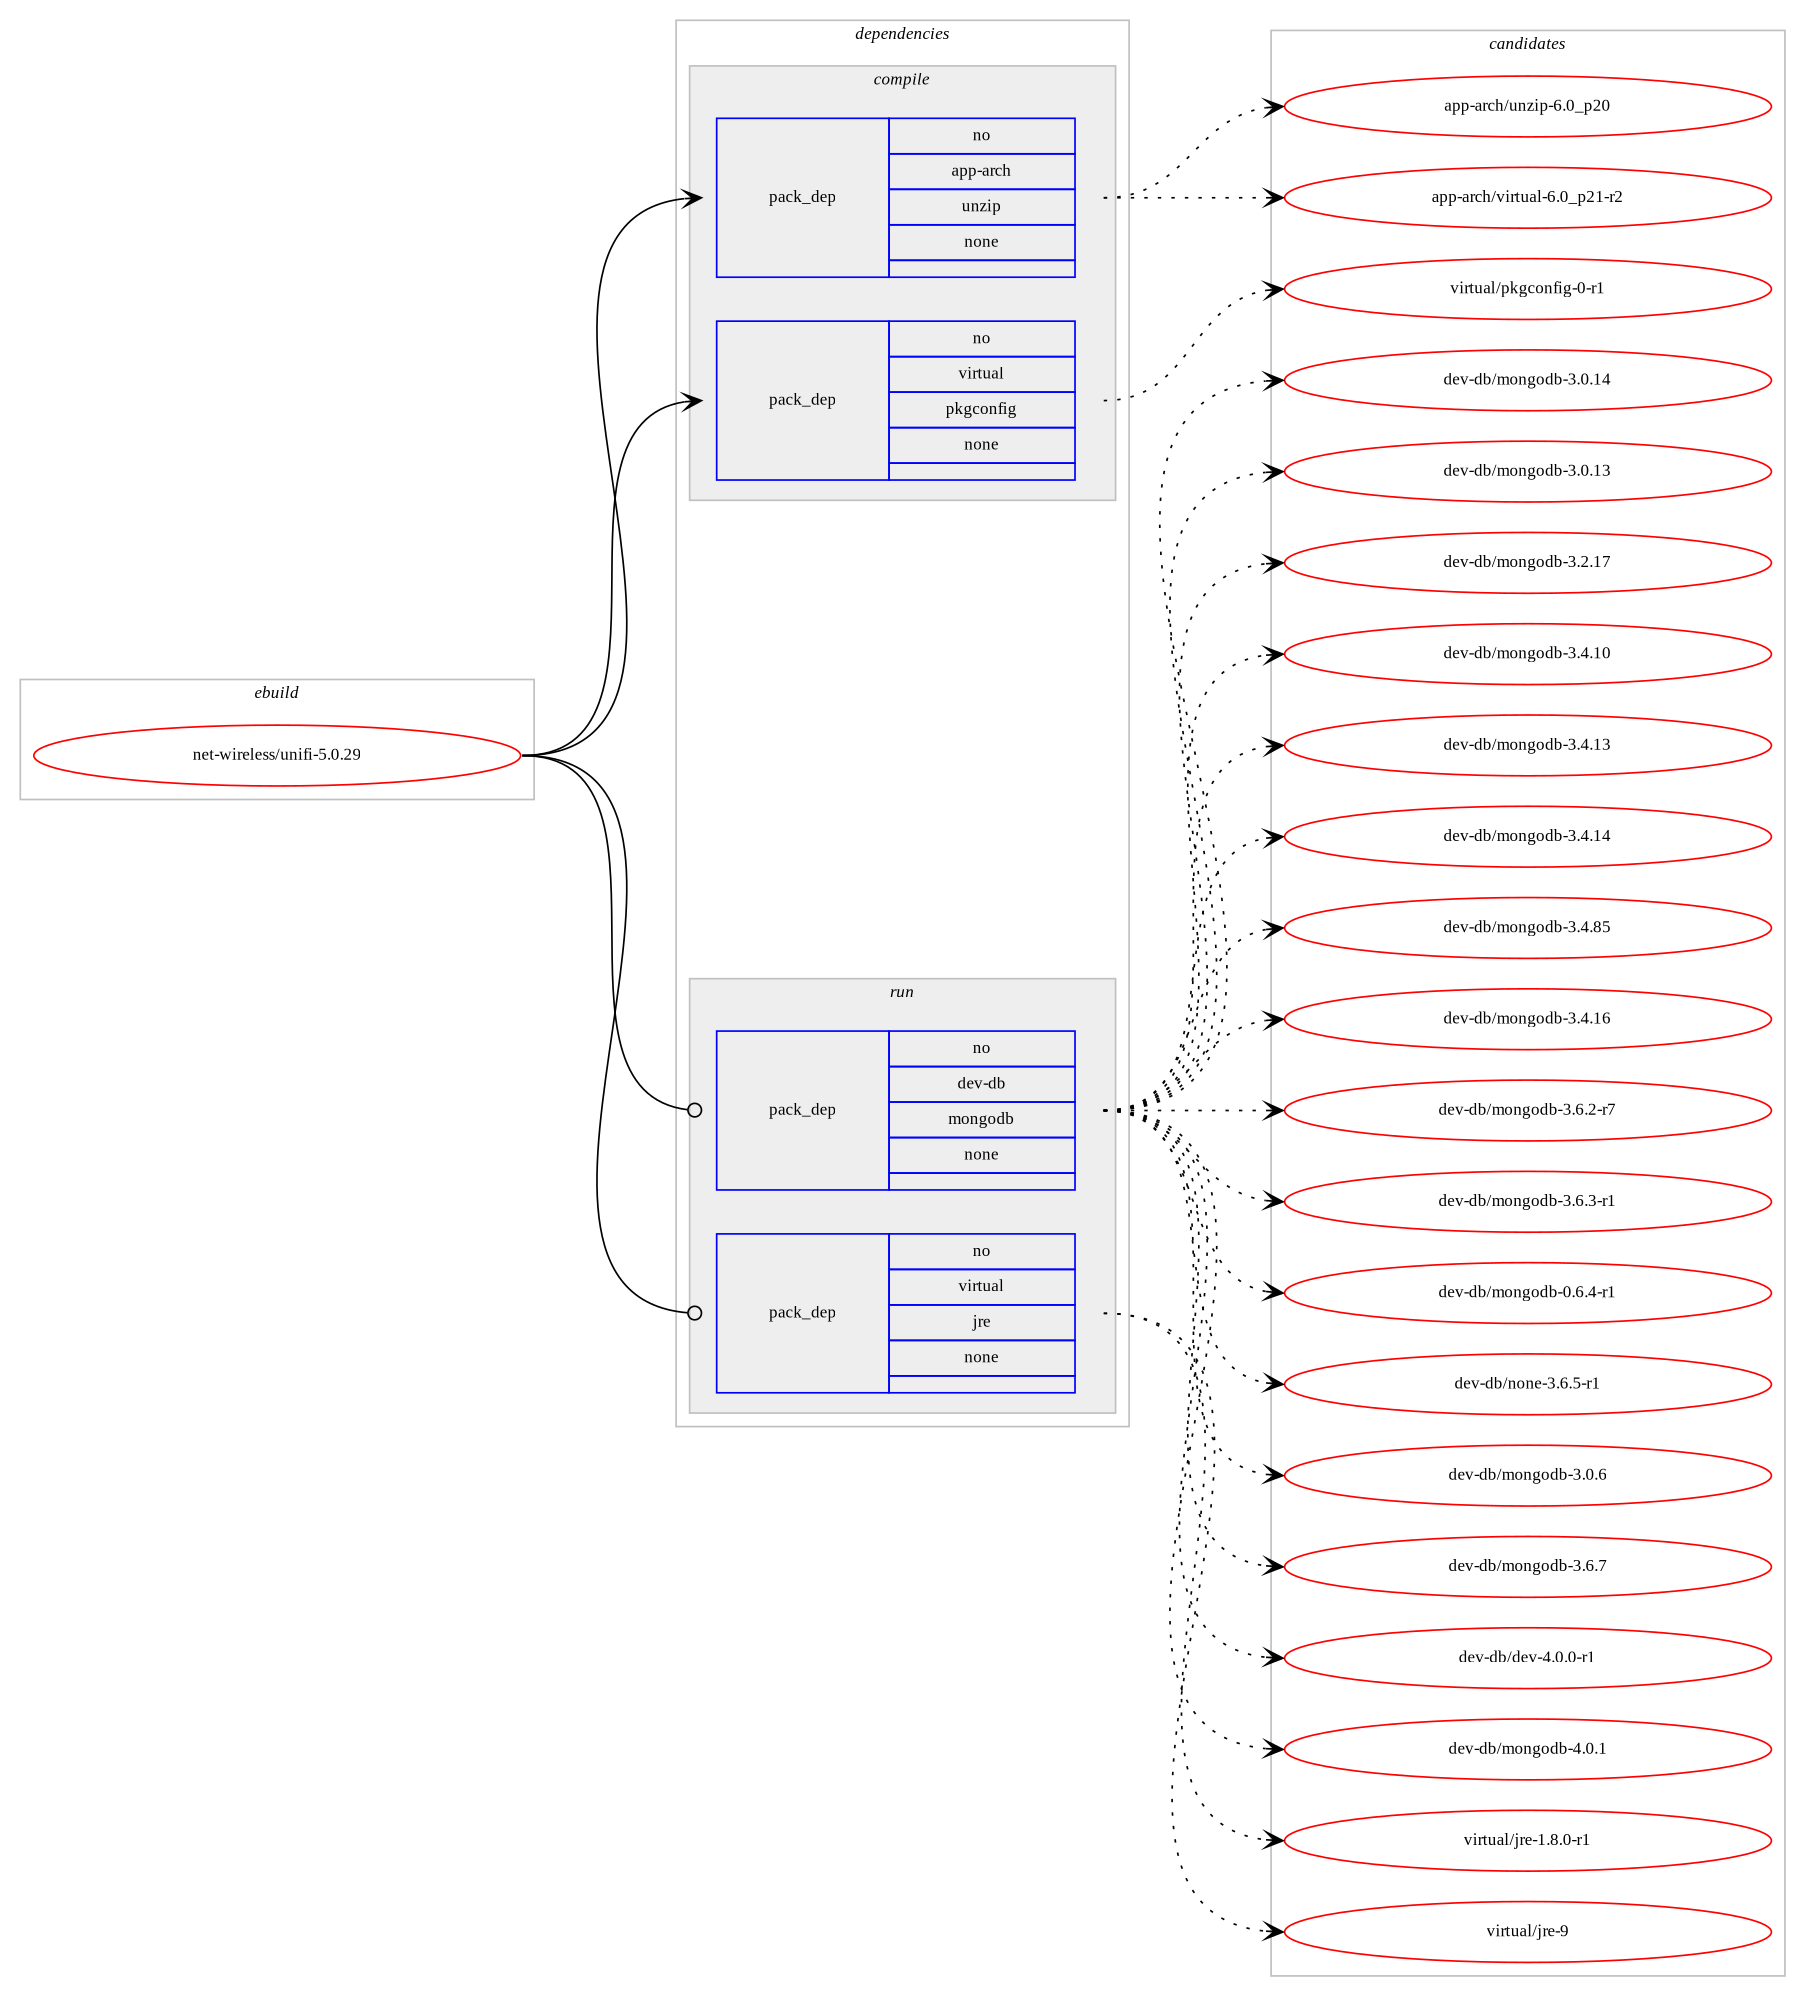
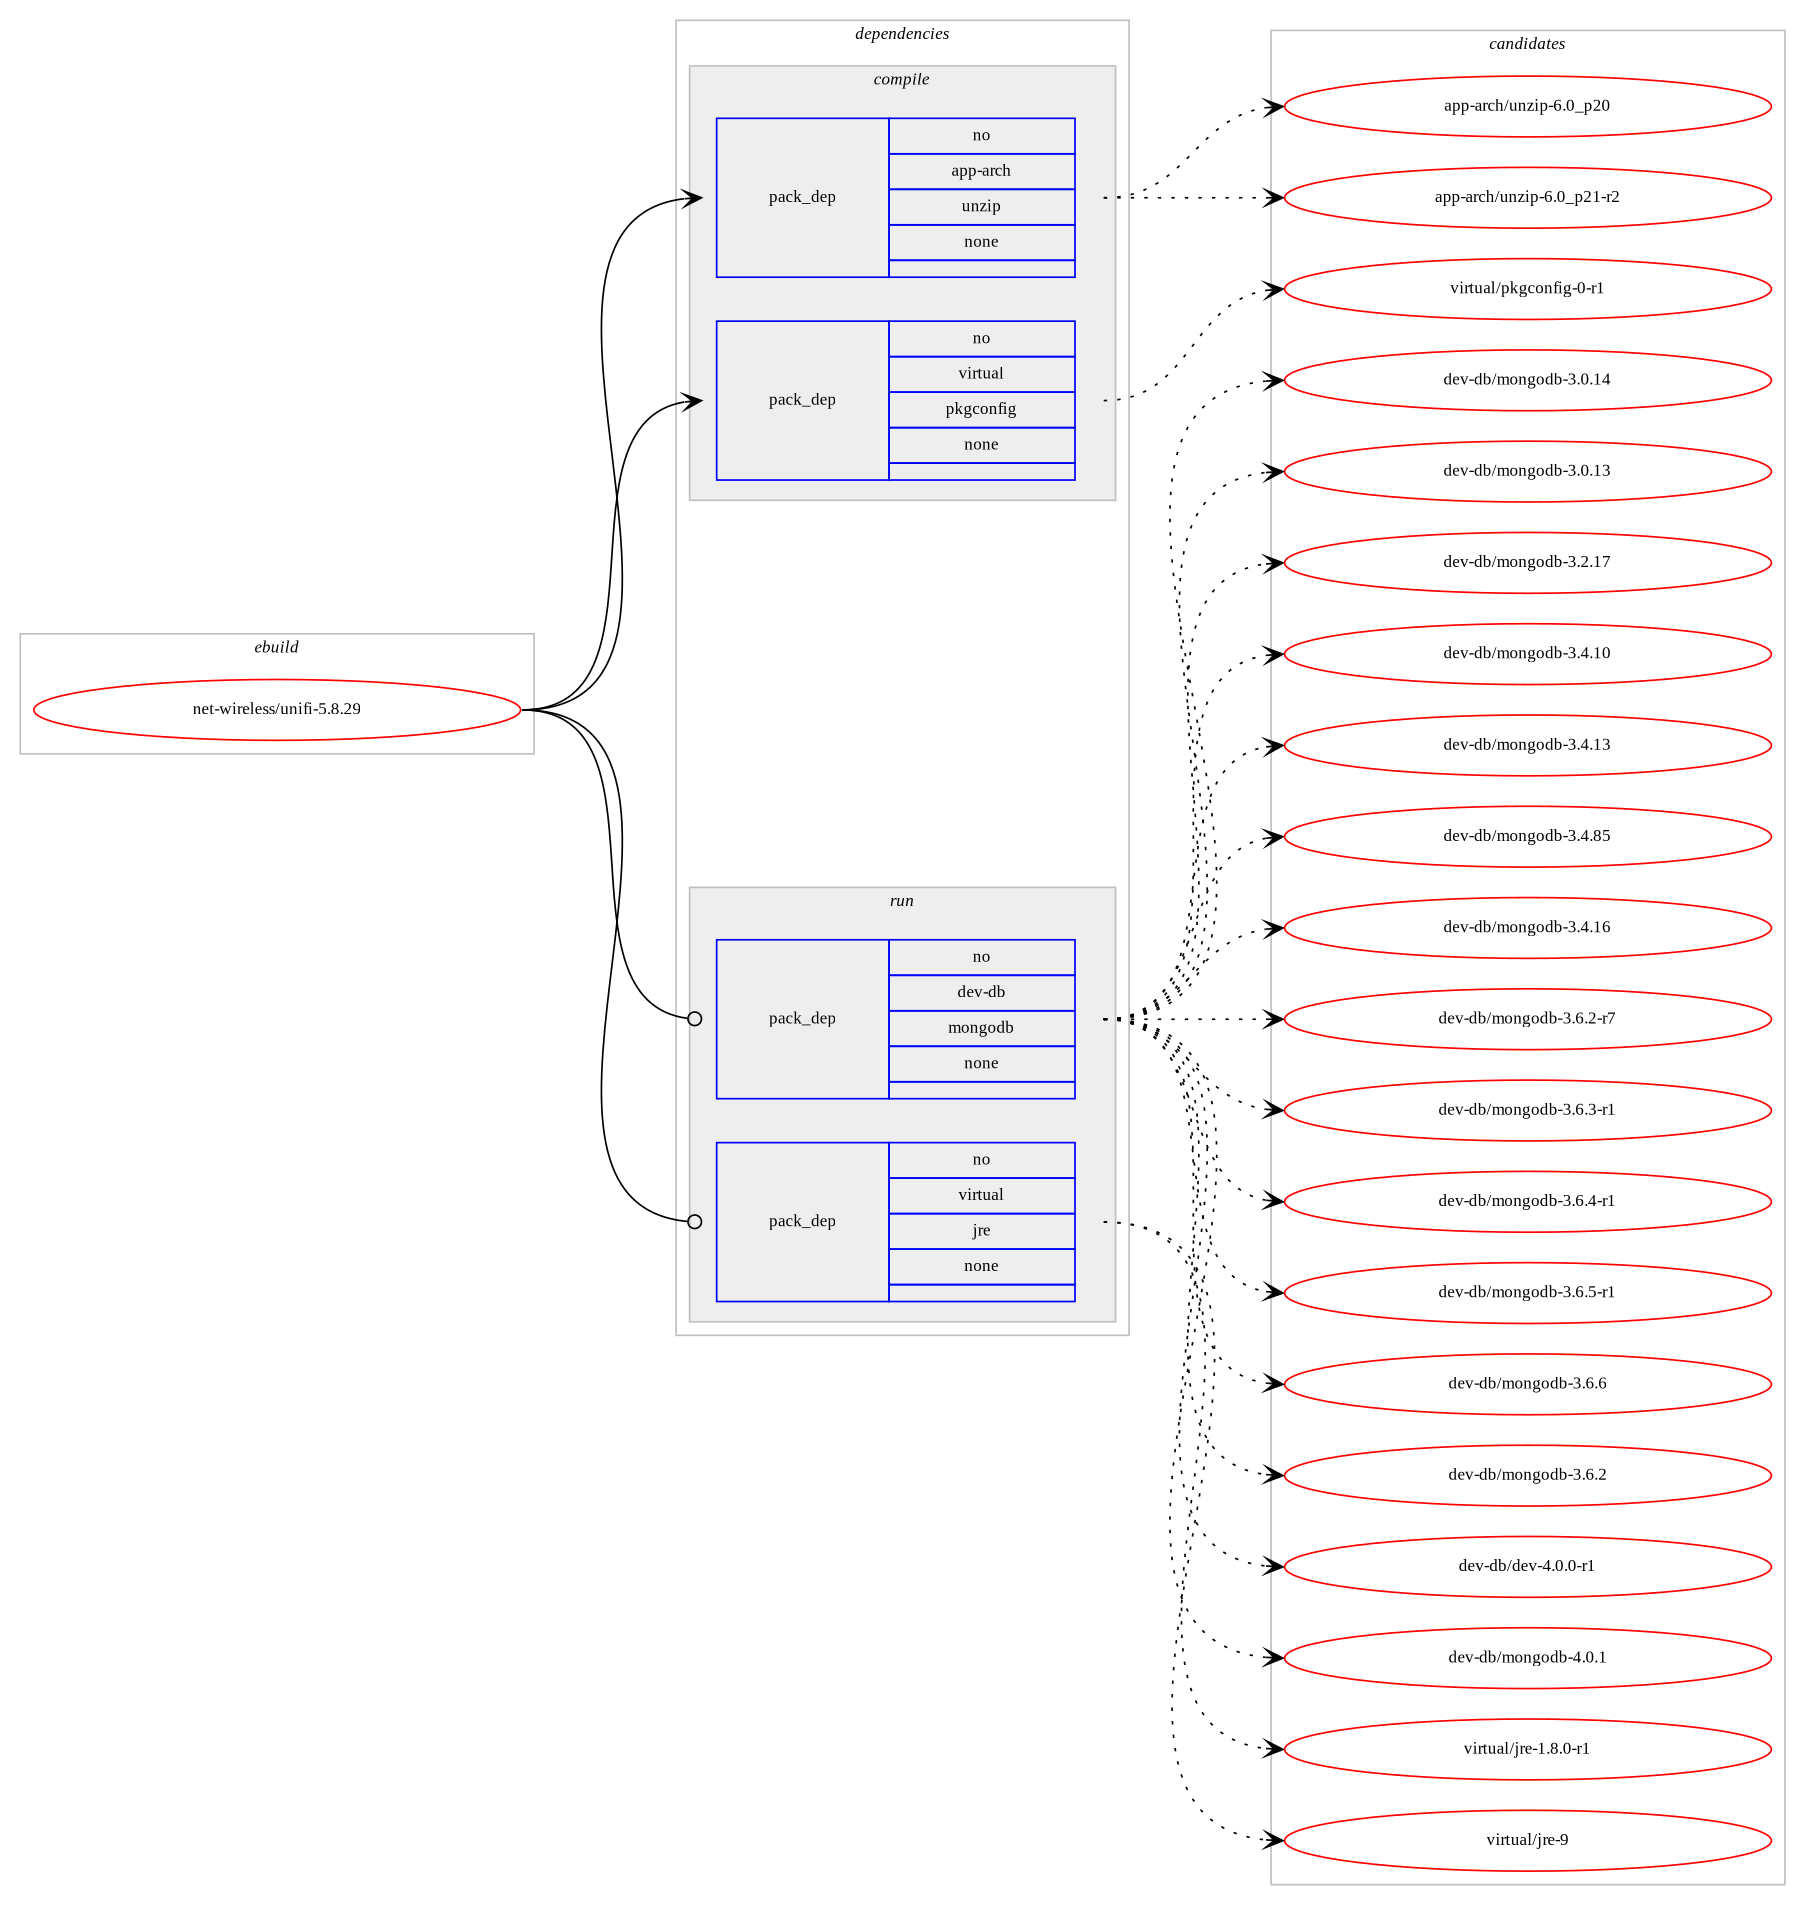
node "app-arch/virtual-6.0_p21-r2": label "app-arch/virtual-6.0_p21-r2" -> "app-arch/unzip-6.0_p21-r2"
node "net-wireless/unifi-5.0.29": label "net-wireless/unifi-5.0.29" -> "net-wireless/unifi-5.8.29"
node "dev-db/mongodb-3.4.14": removed
node "dev-db/mongodb-0.6.4-r1": label "dev-db/mongodb-0.6.4-r1" -> "dev-db/mongodb-3.6.4-r1"
node "dev-db/none-3.6.5-r1": label "dev-db/none-3.6.5-r1" -> "dev-db/mongodb-3.6.5-r1"
node "dev-db/mongodb-3.0.6": label "dev-db/mongodb-3.0.6" -> "dev-db/mongodb-3.6.6"
node "dev-db/mongodb-3.6.7": label "dev-db/mongodb-3.6.7" -> "dev-db/mongodb-3.6.2"
